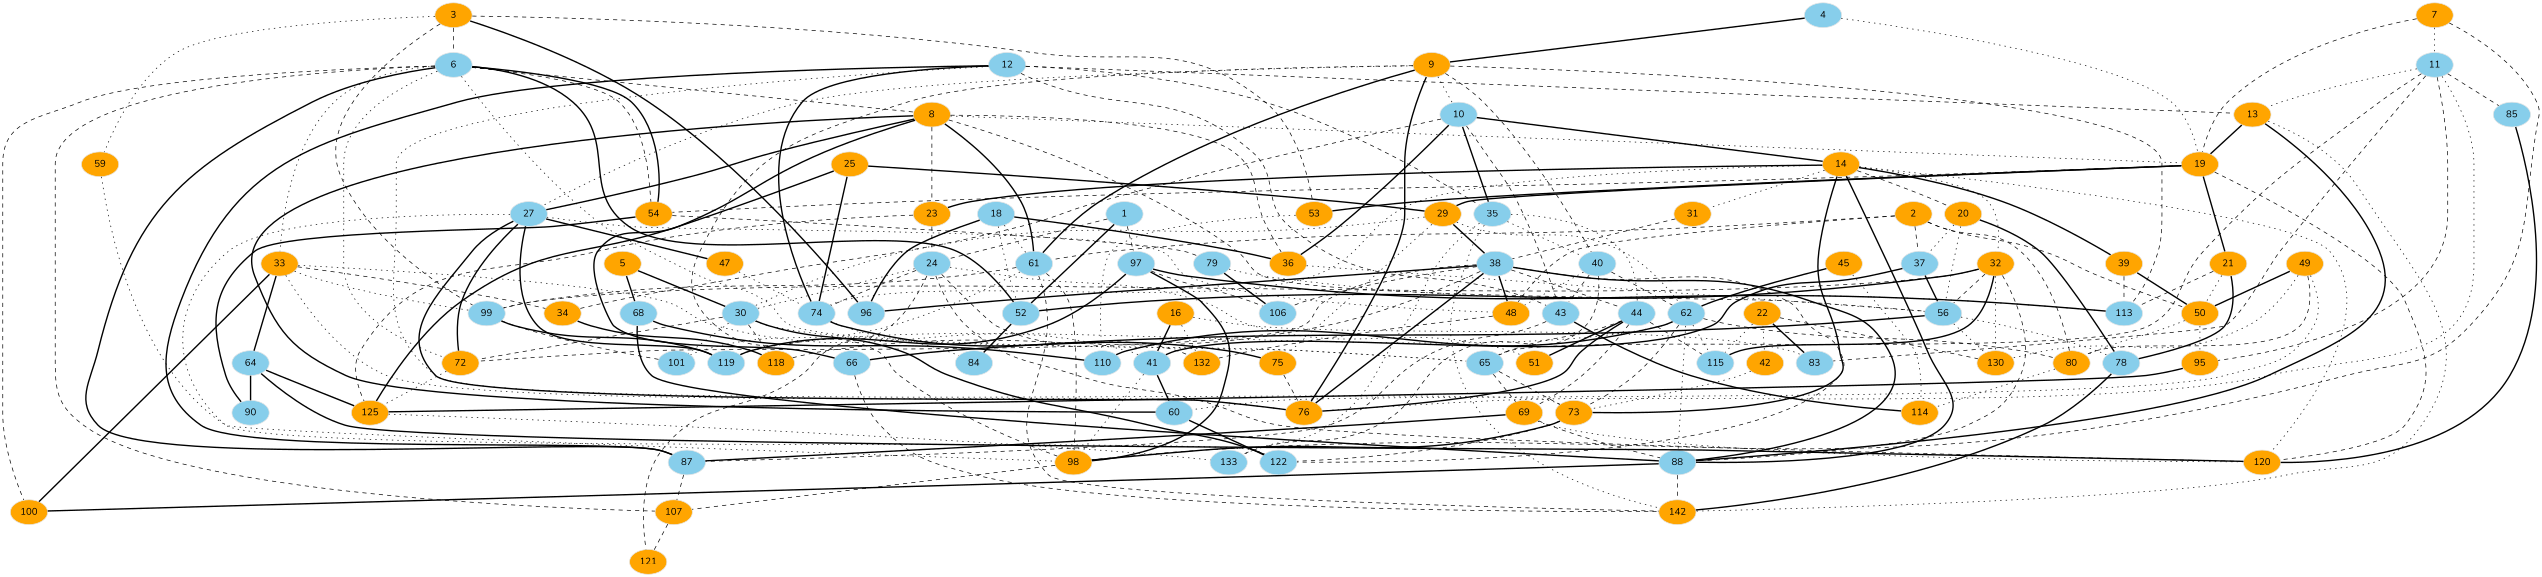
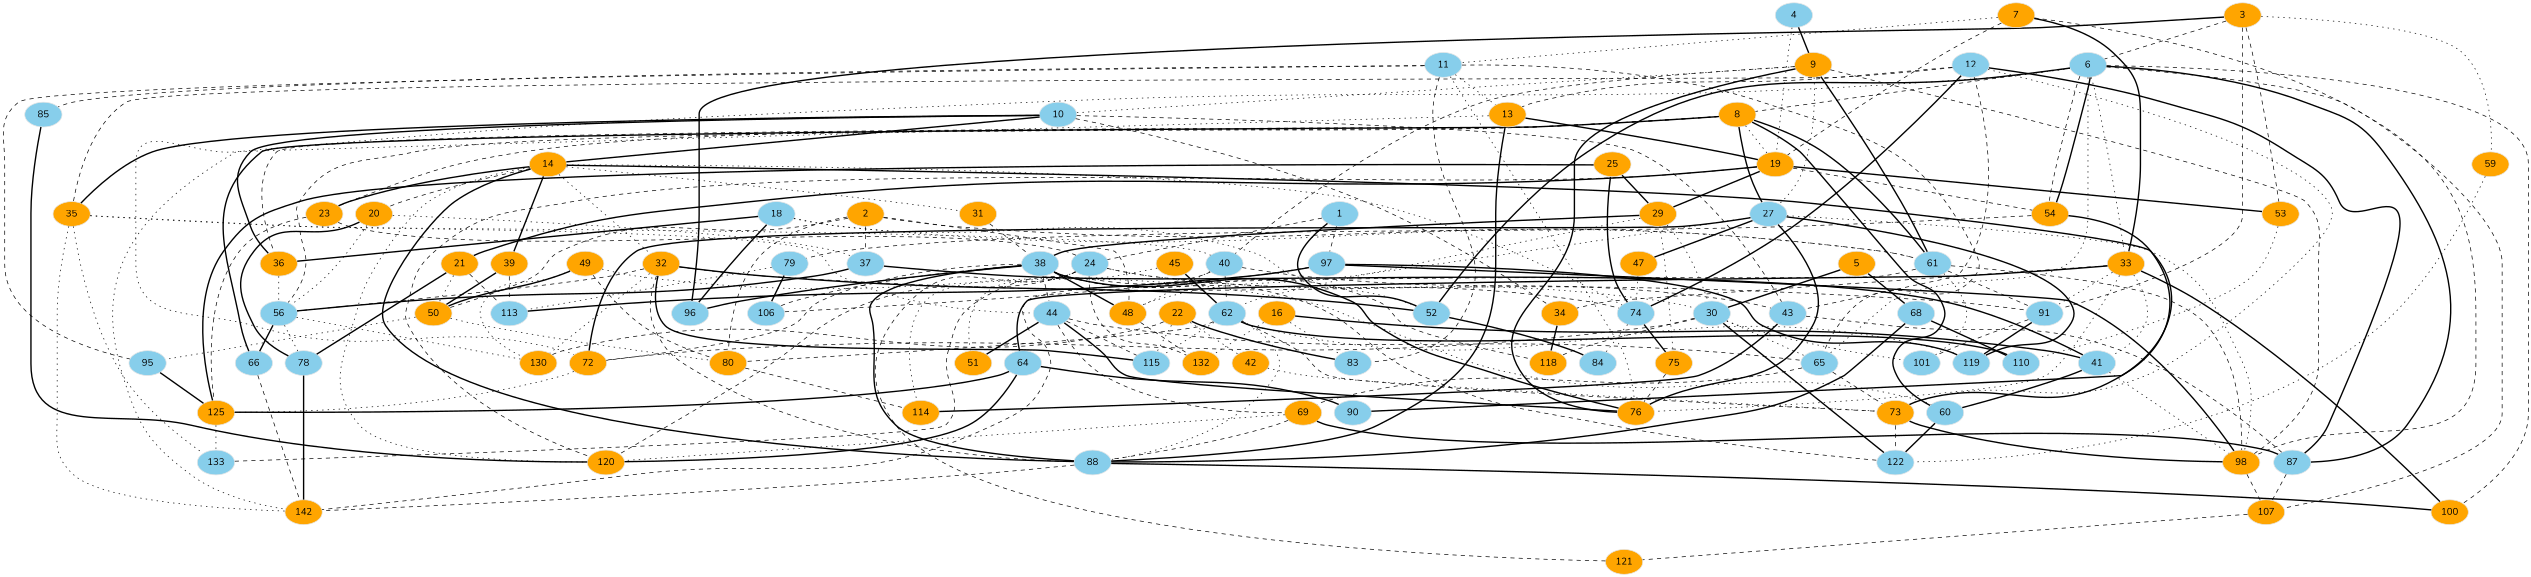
edge "9" -- "113": removed
edge "7" -- "33": added
node "35": fillcolor skyblue -> orange
node "99": label "99" -> "91"
node "95": fillcolor orange -> skyblue
edge "80" -- "114": style dotted -> dashed
